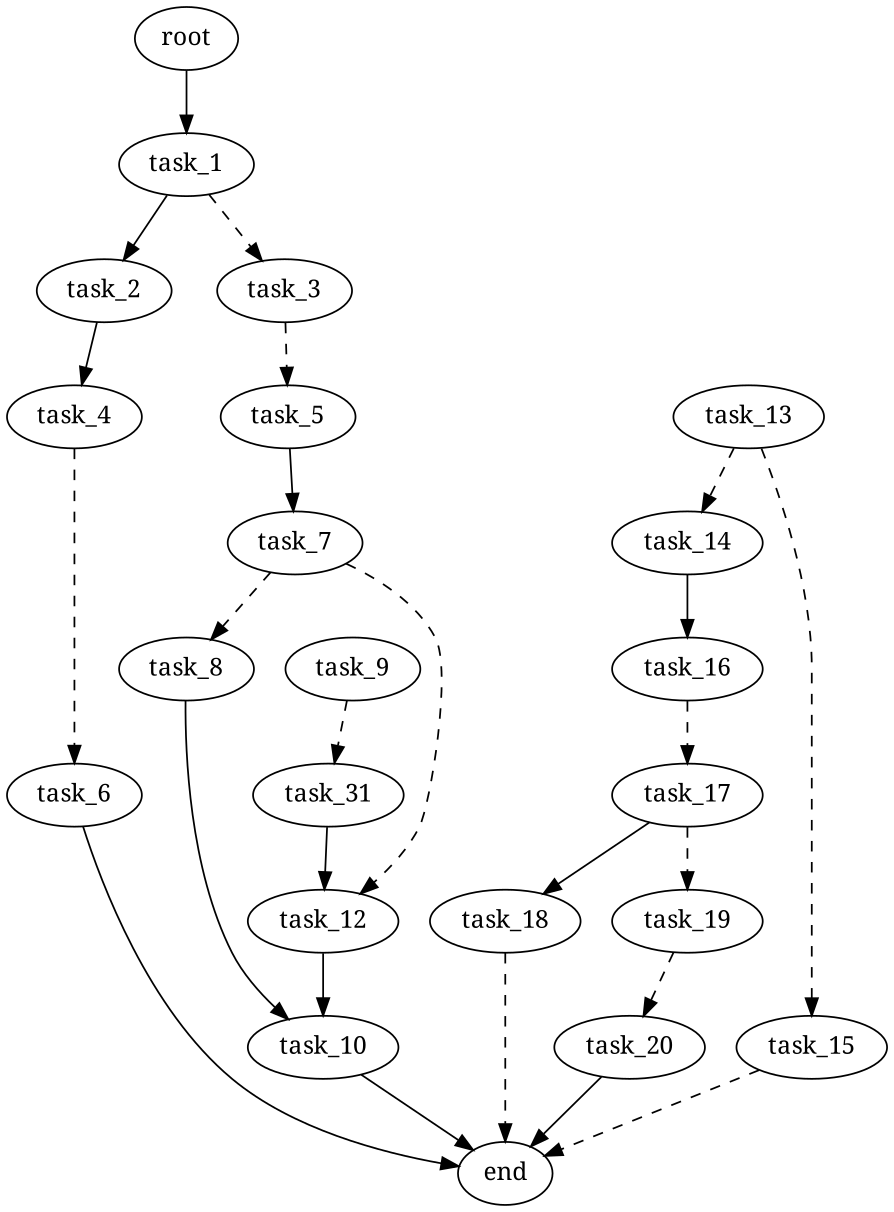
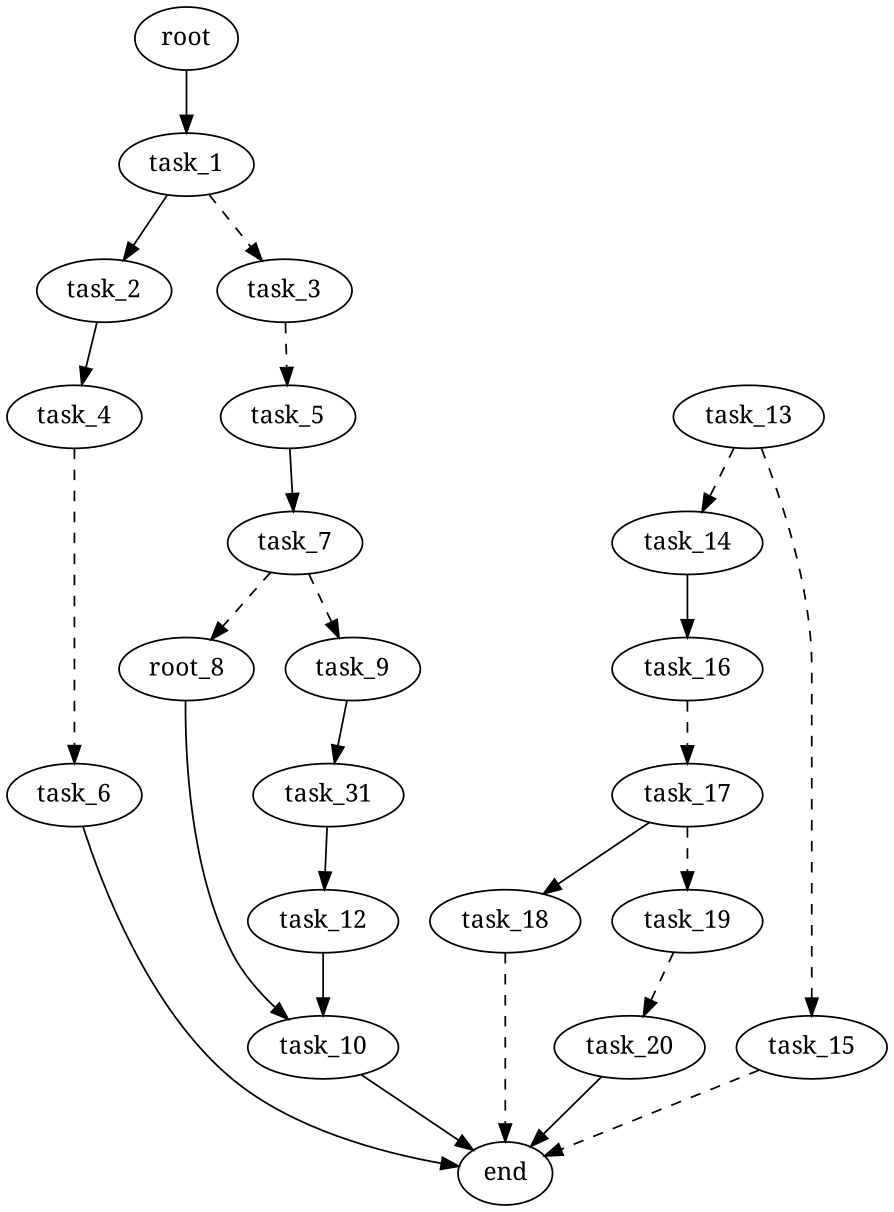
node "task_8": label "task_8" -> "root_8"
edge "task_7" -> "task_12": now "task_7" -> "task_9"
edge "task_9" -> "task_31": style dashed -> solid
